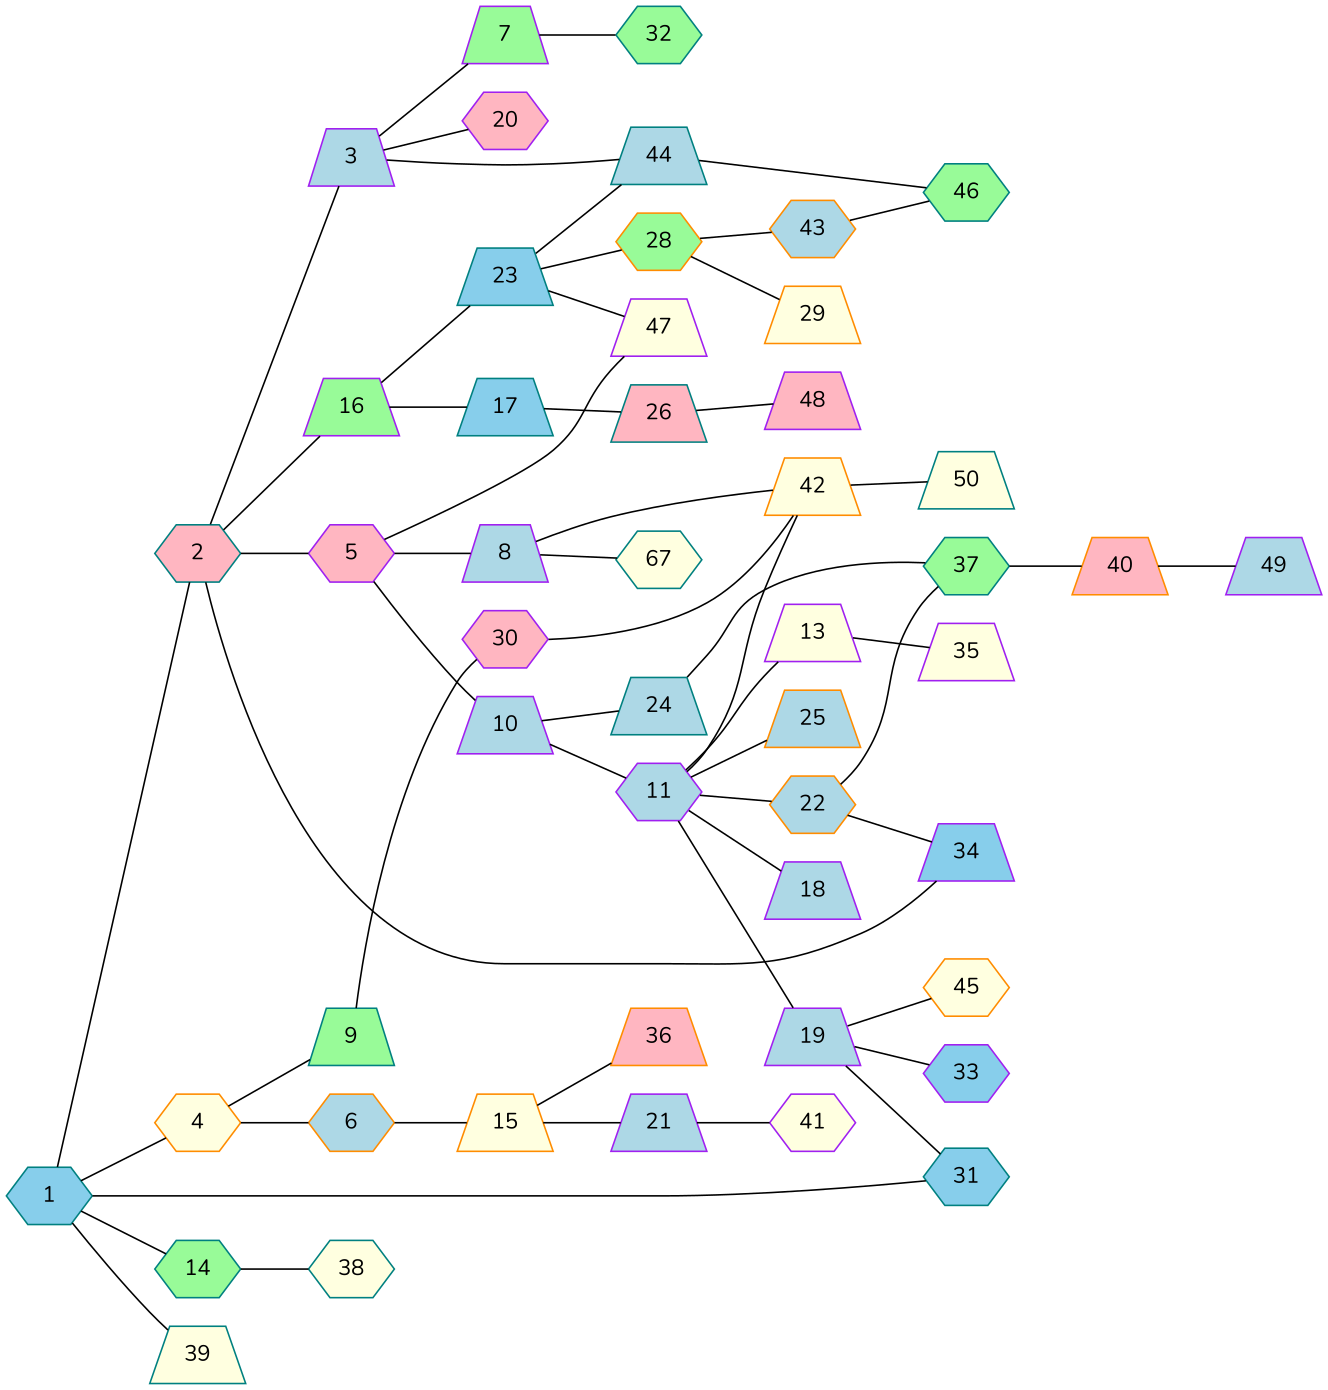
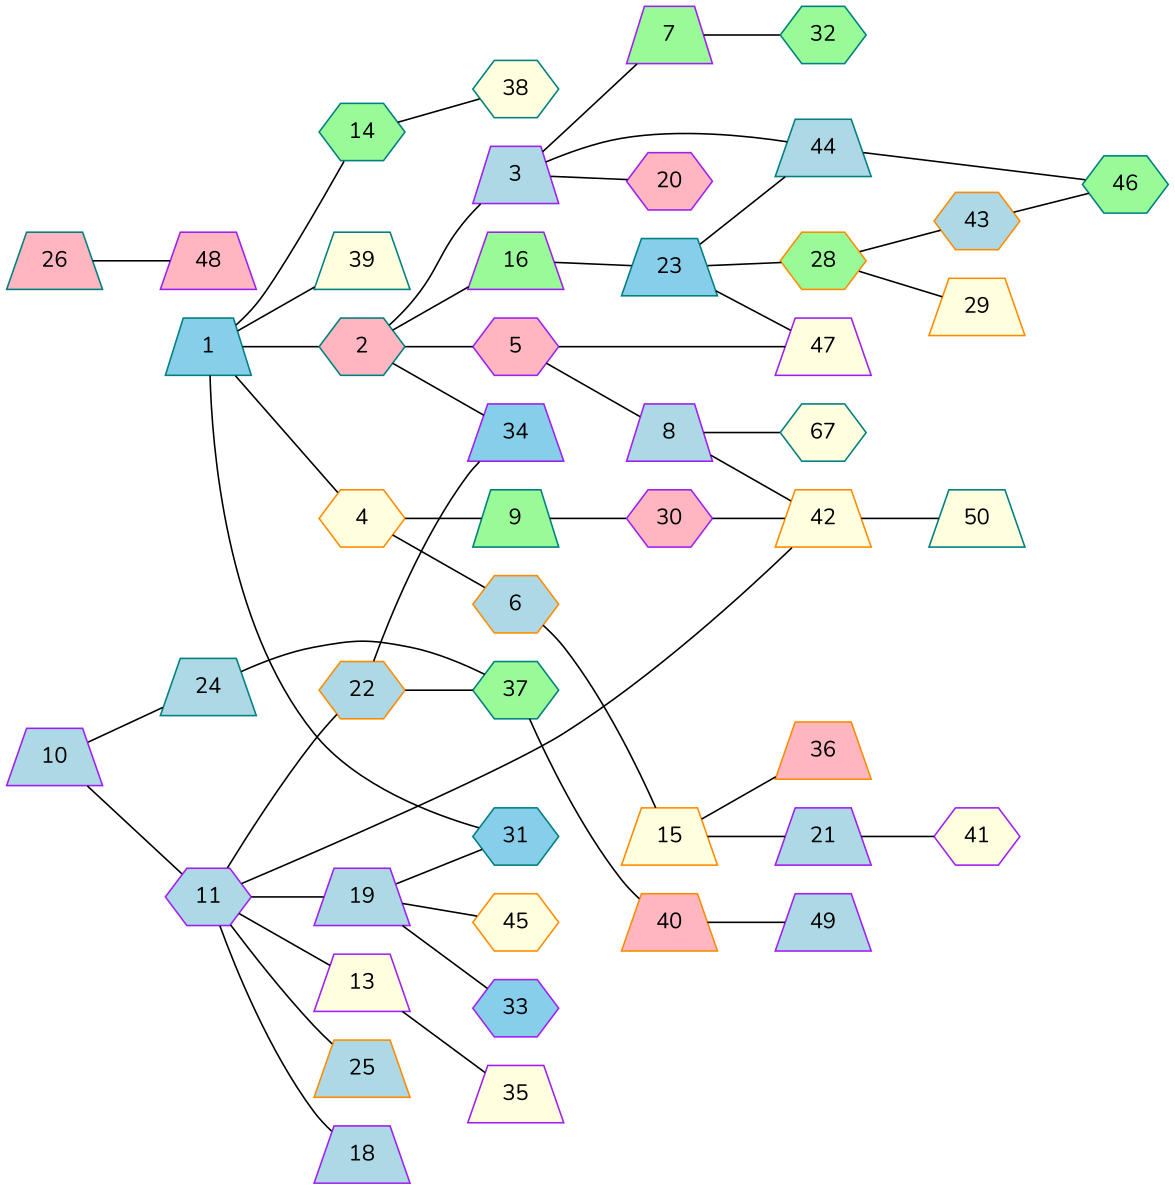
node "17": removed
edge "5" -- "10": removed
node "1": shape hexagon -> trapezium
